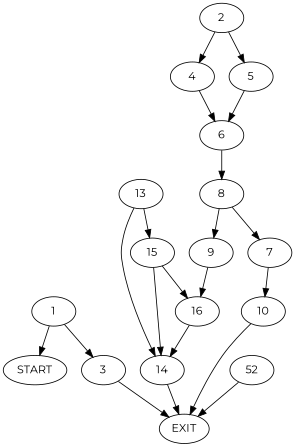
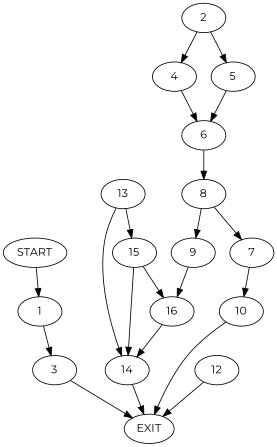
edge "1" -> "START": reversed
node "52": label "52" -> "12"
